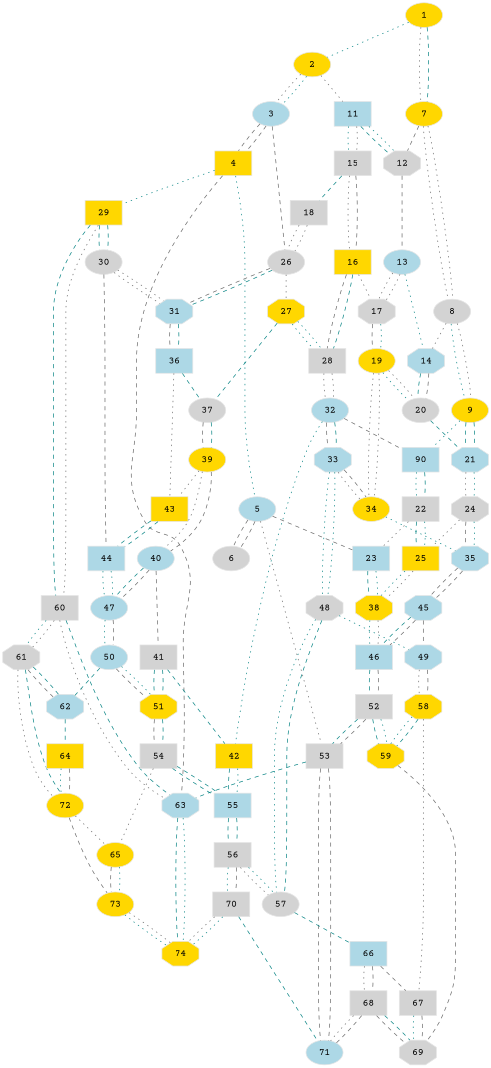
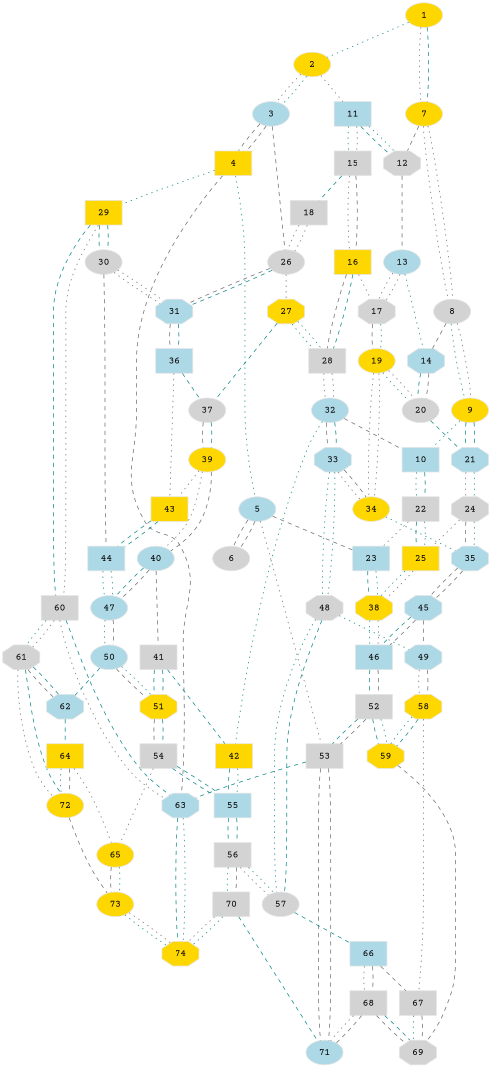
edge "8" -- "14": style dotted -> dashed
node "90": label "90" -> "10"
edge "72" -- "65": now "64" -- "65"
